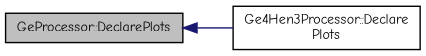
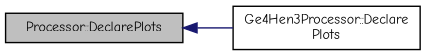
node "GeProcessor::DeclarePlots": label "GeProcessor::DeclarePlots" -> "Processor::DeclarePlots"
